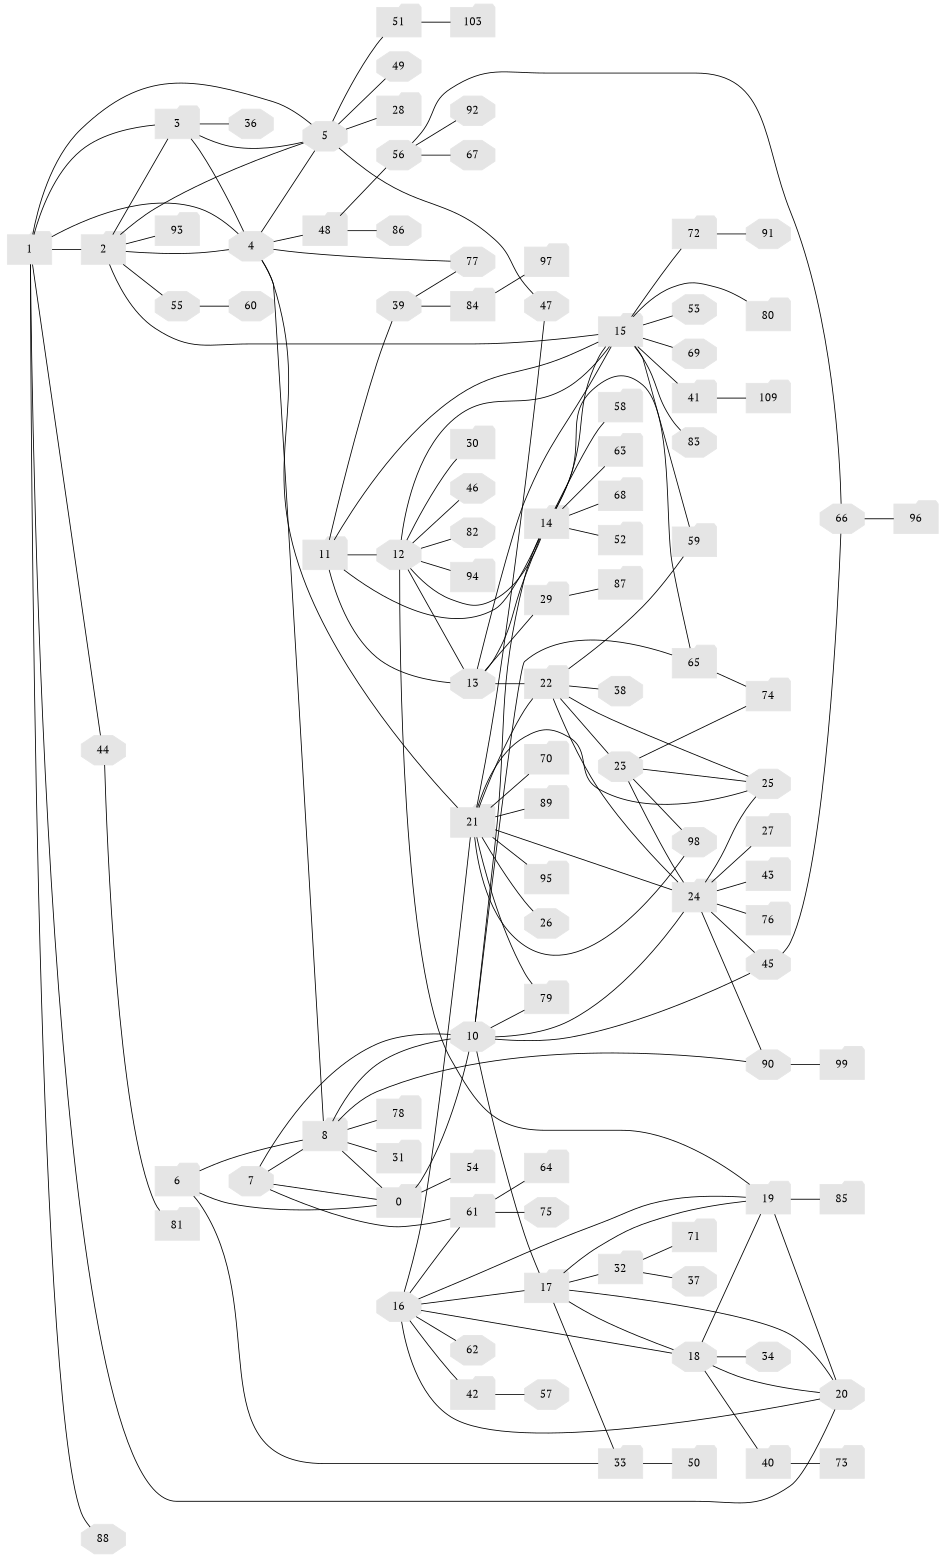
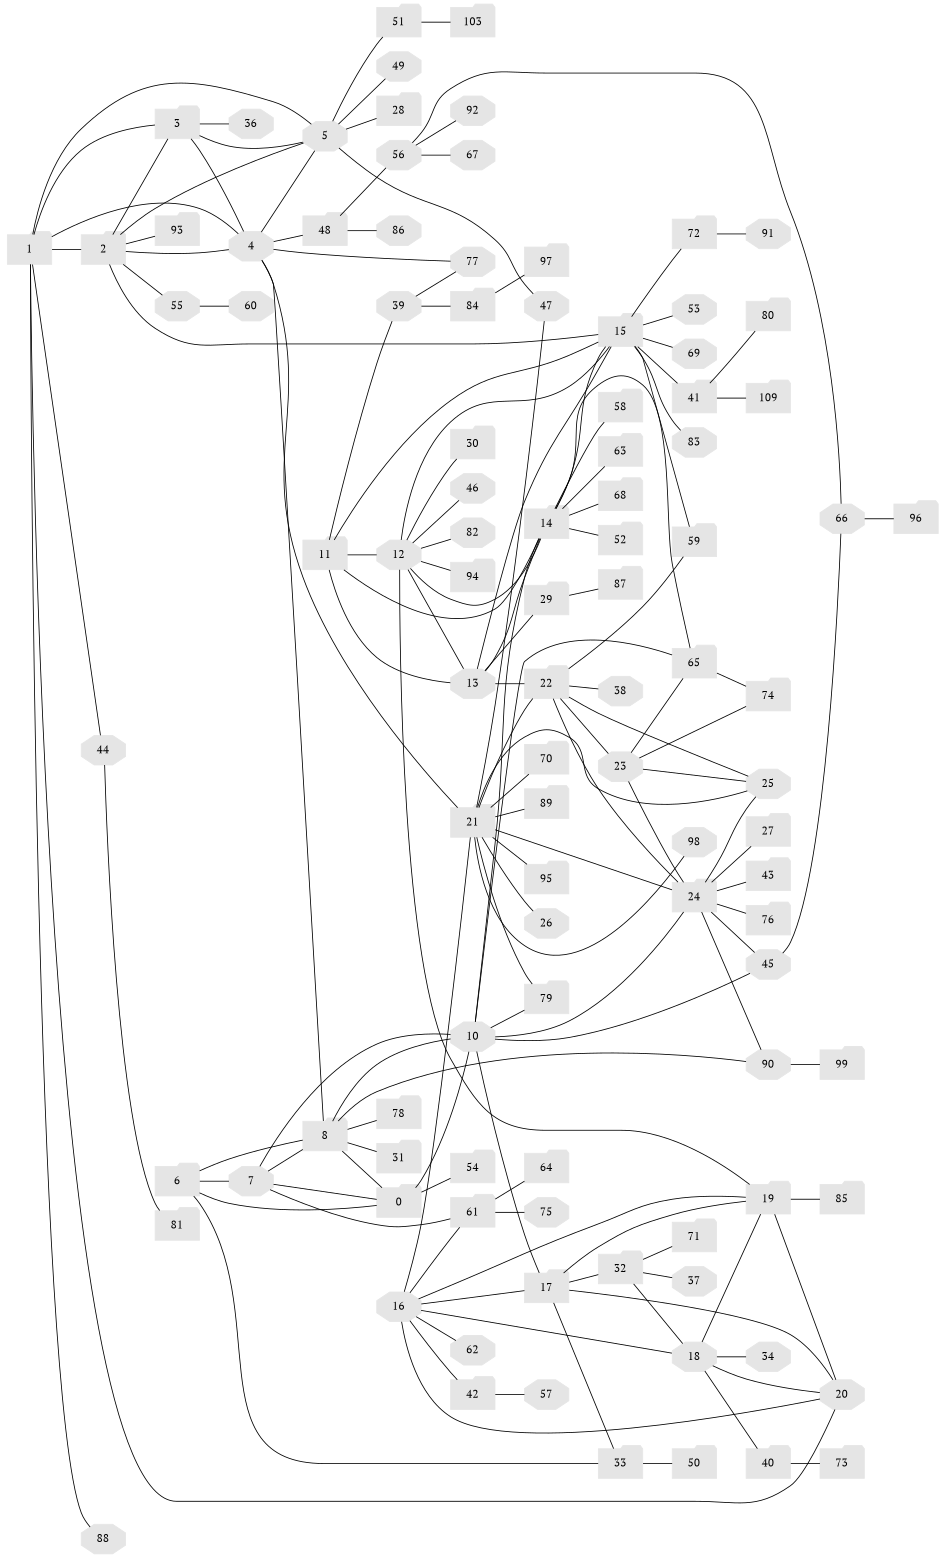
edge "80" -- "15": now "80" -- "41"
edge "23" -- "98": now "23" -- "65"
edge "6" -- "7": added
edge "17" -- "18": now "32" -- "18"
